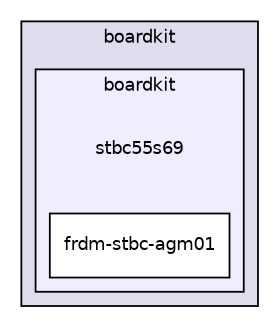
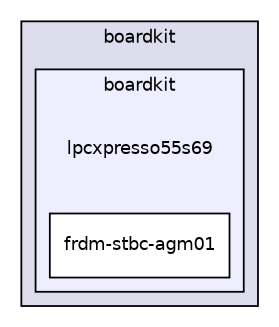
node "stbc55s69": label "stbc55s69" -> "lpcxpresso55s69"
